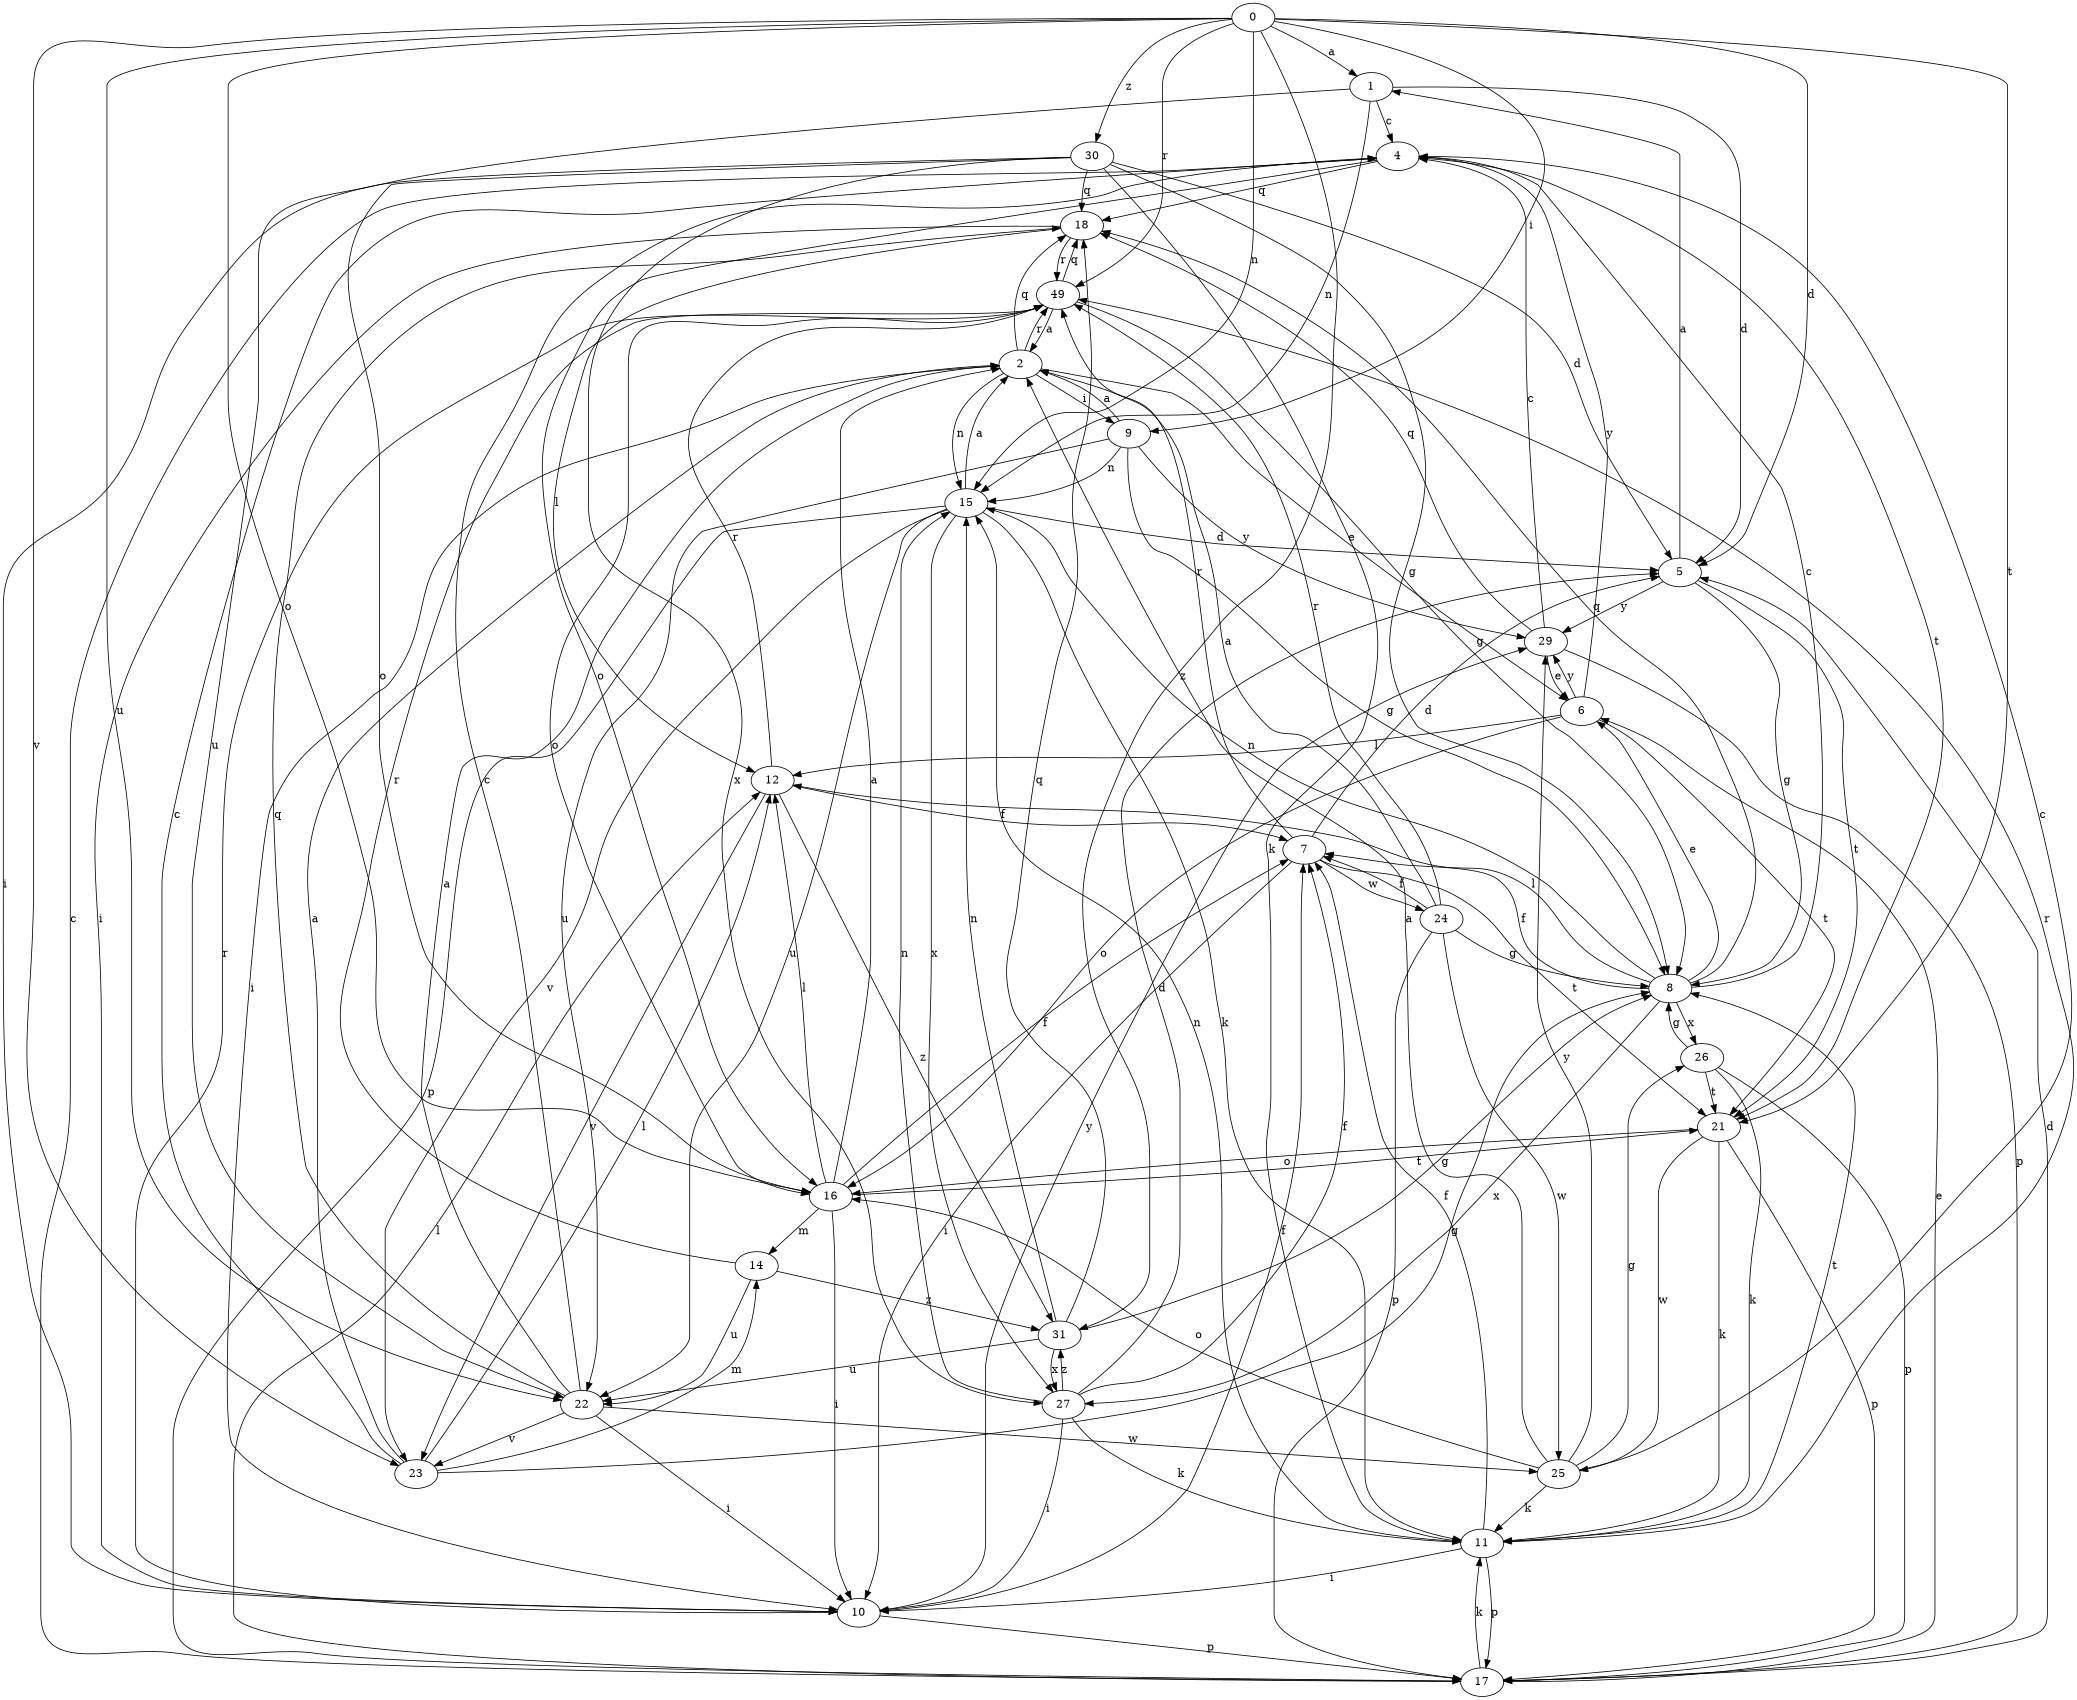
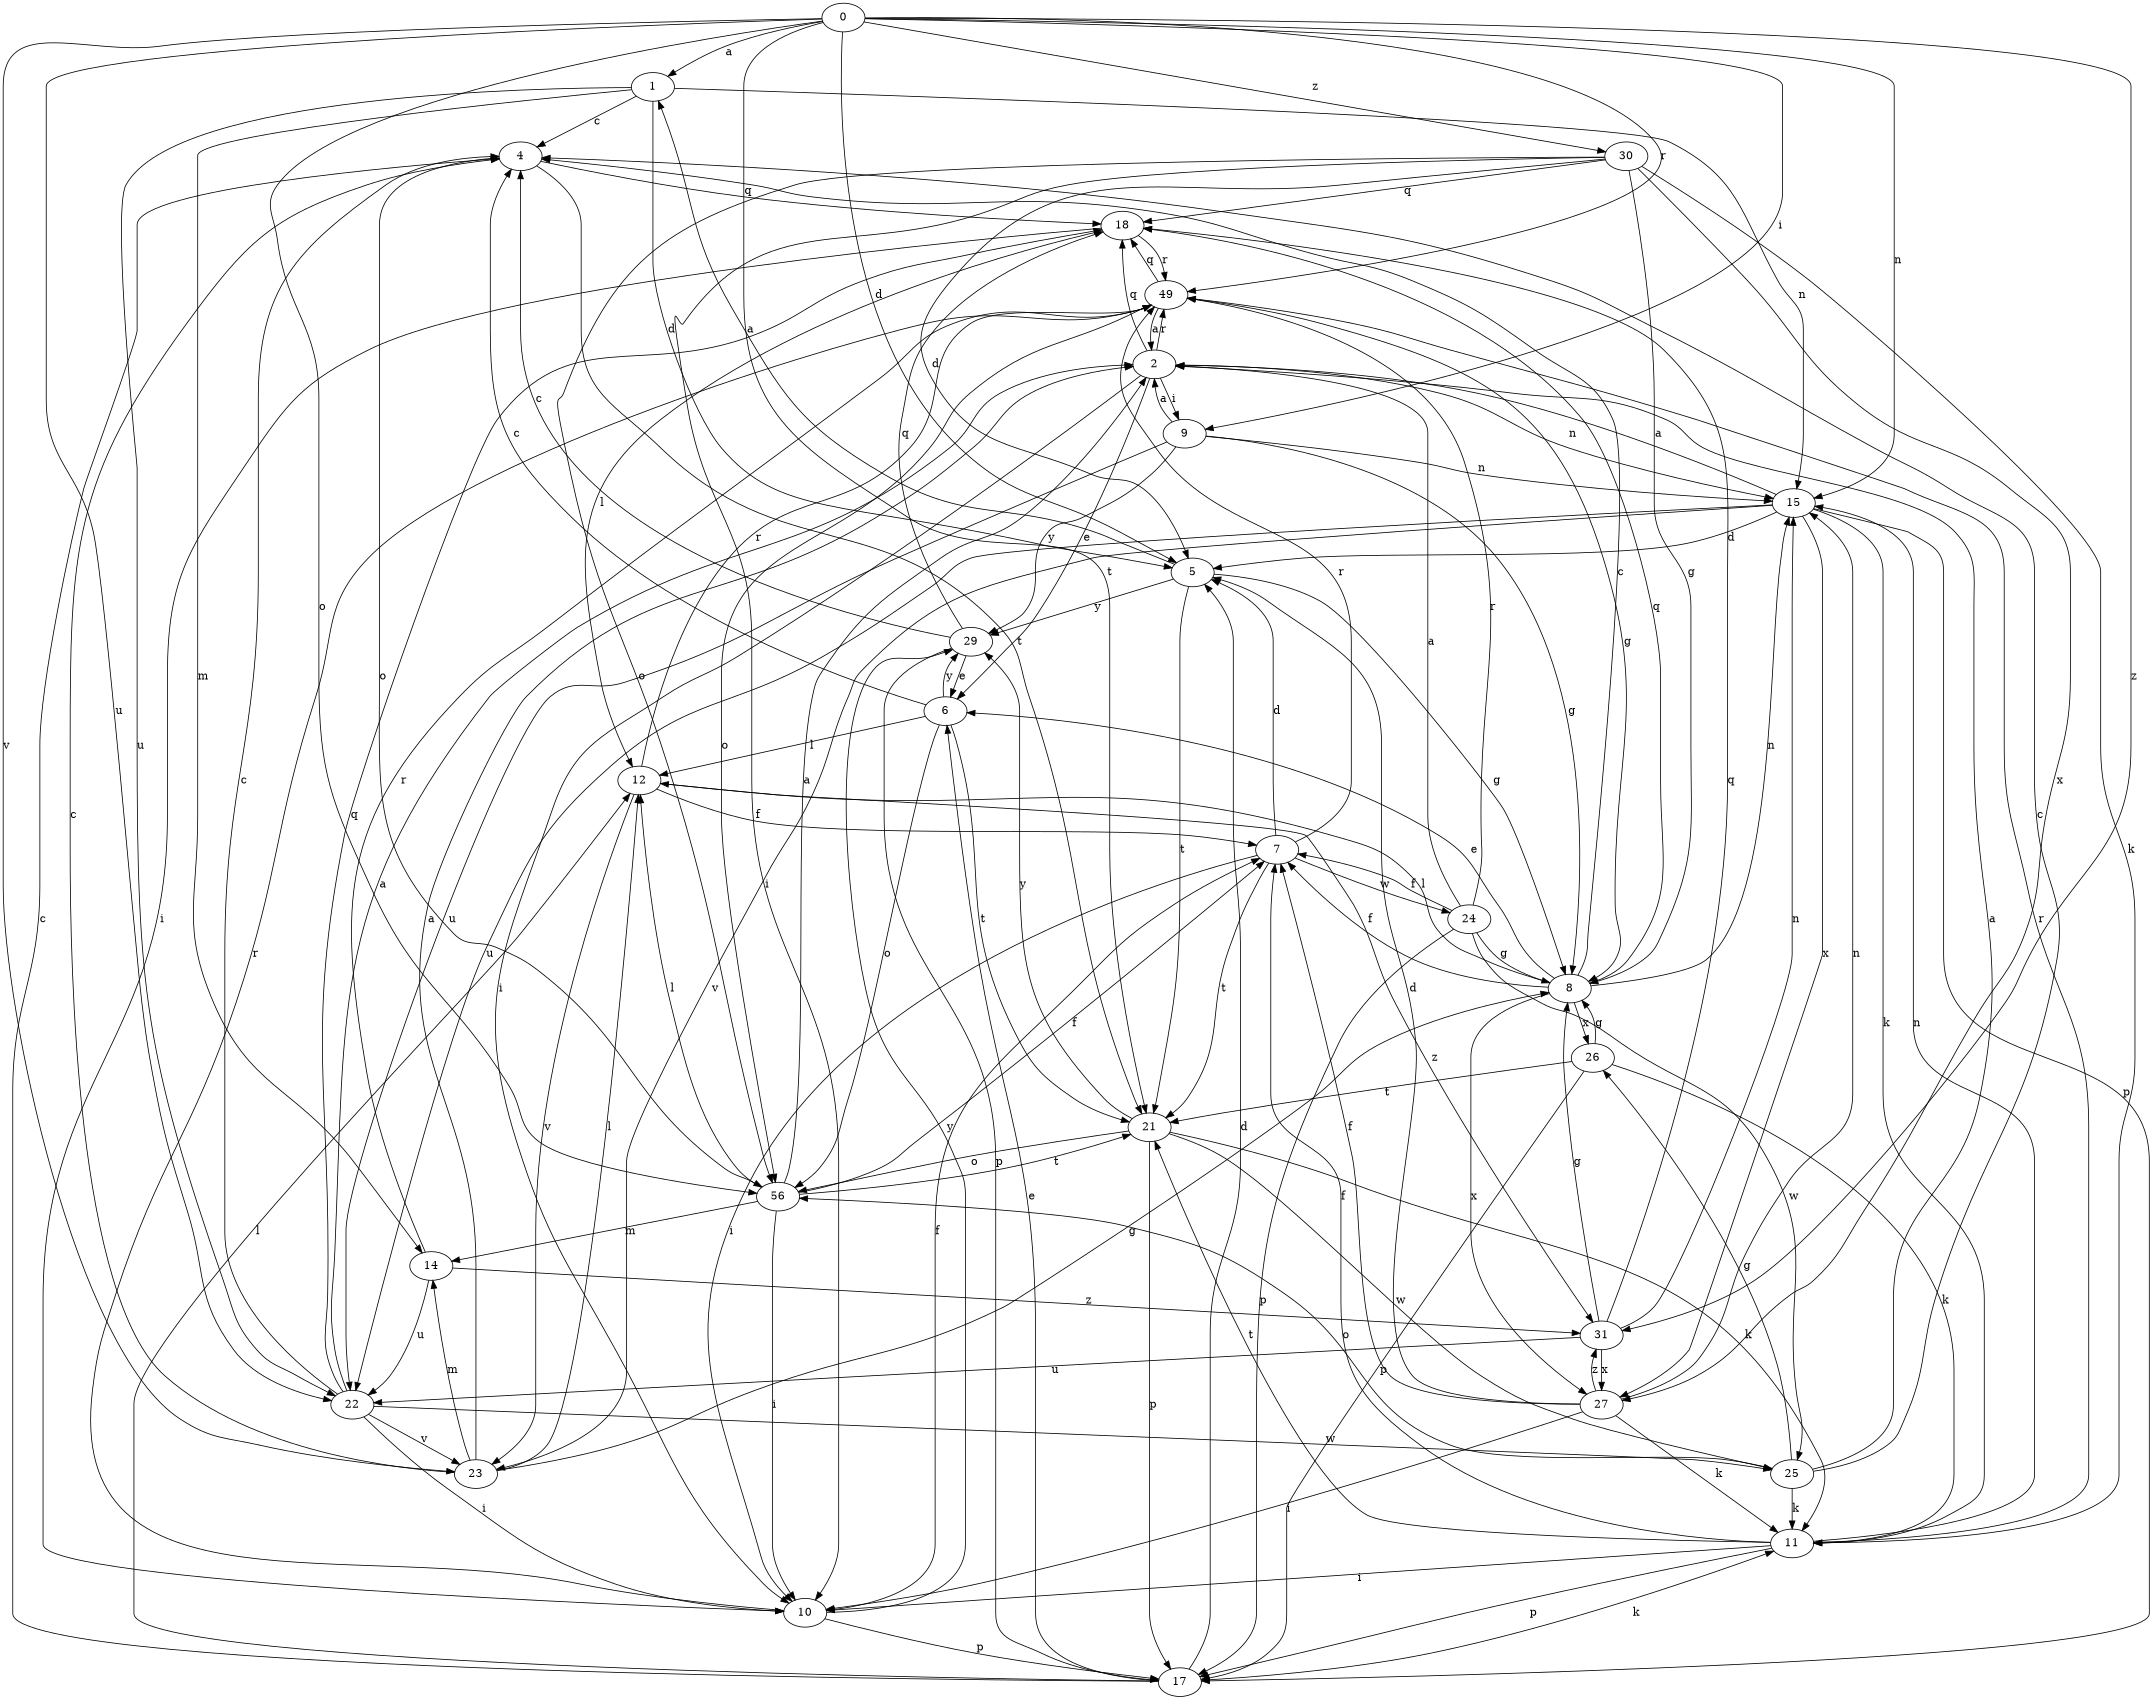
edge "6" -> "4": label "y" -> "c"
edge "1" -> "14": added, label "m"
edge "25" -> "29": now "21" -> "29"
node "16": label "16" -> "56"
edge "11" -> "8": now "11" -> "21"
